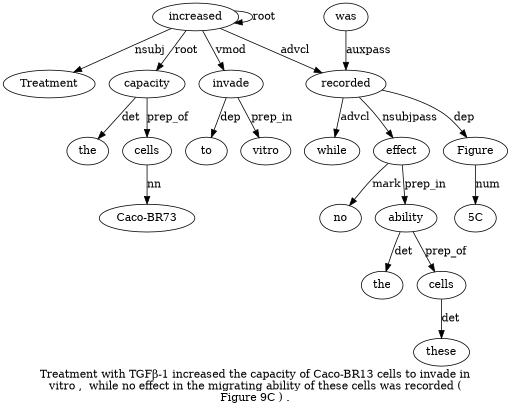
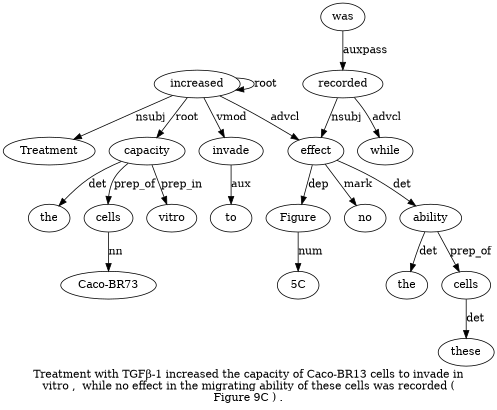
edge "increased" -> "recorded": now "increased" -> "effect"
edge "recorded" -> "Figure": now "effect" -> "Figure"
edge "invade" -> "vitro": now "capacity" -> "vitro"
edge "invade" -> "to": label "dep" -> "aux"
edge "recorded" -> "effect": label "nsubjpass" -> "nsubj"
edge "effect" -> "ability": label "prep_in" -> "det"
